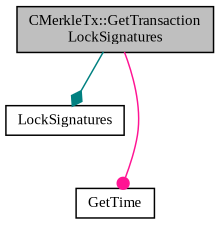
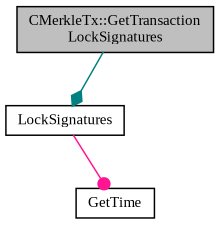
edge "CMerkleTx::GetTransaction LockSignatures" -> "GetTime": now "LockSignatures" -> "GetTime"
